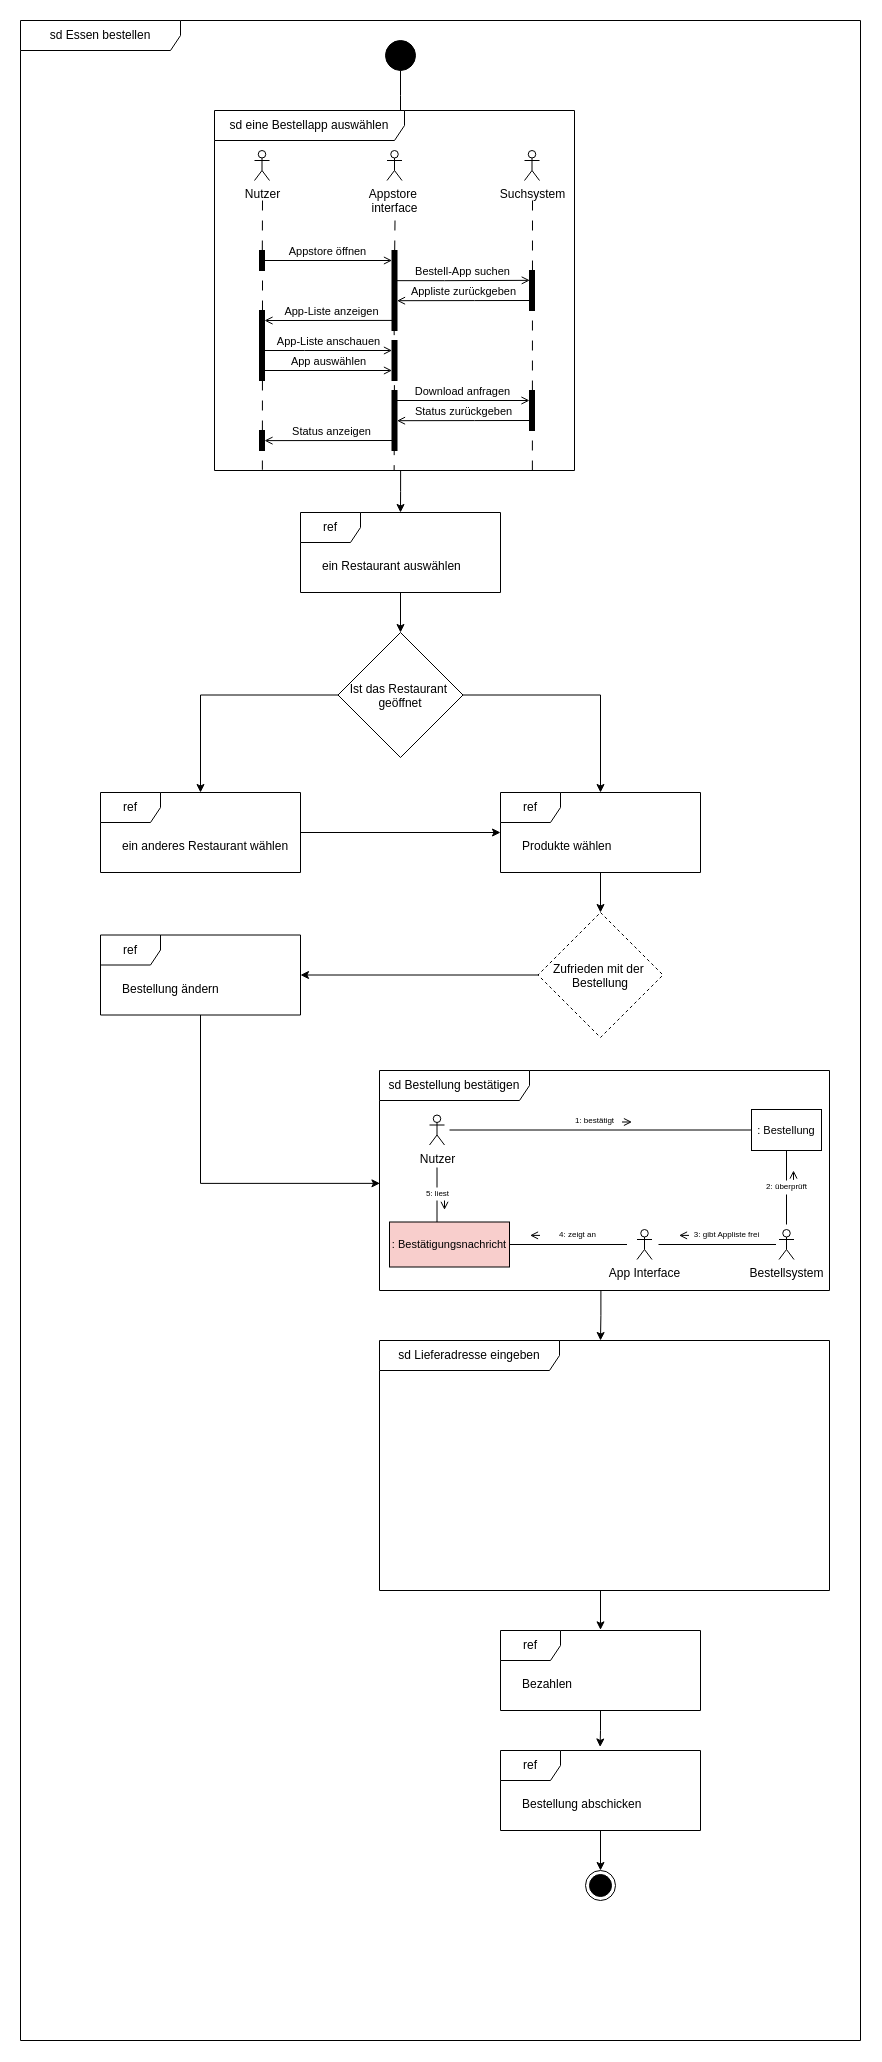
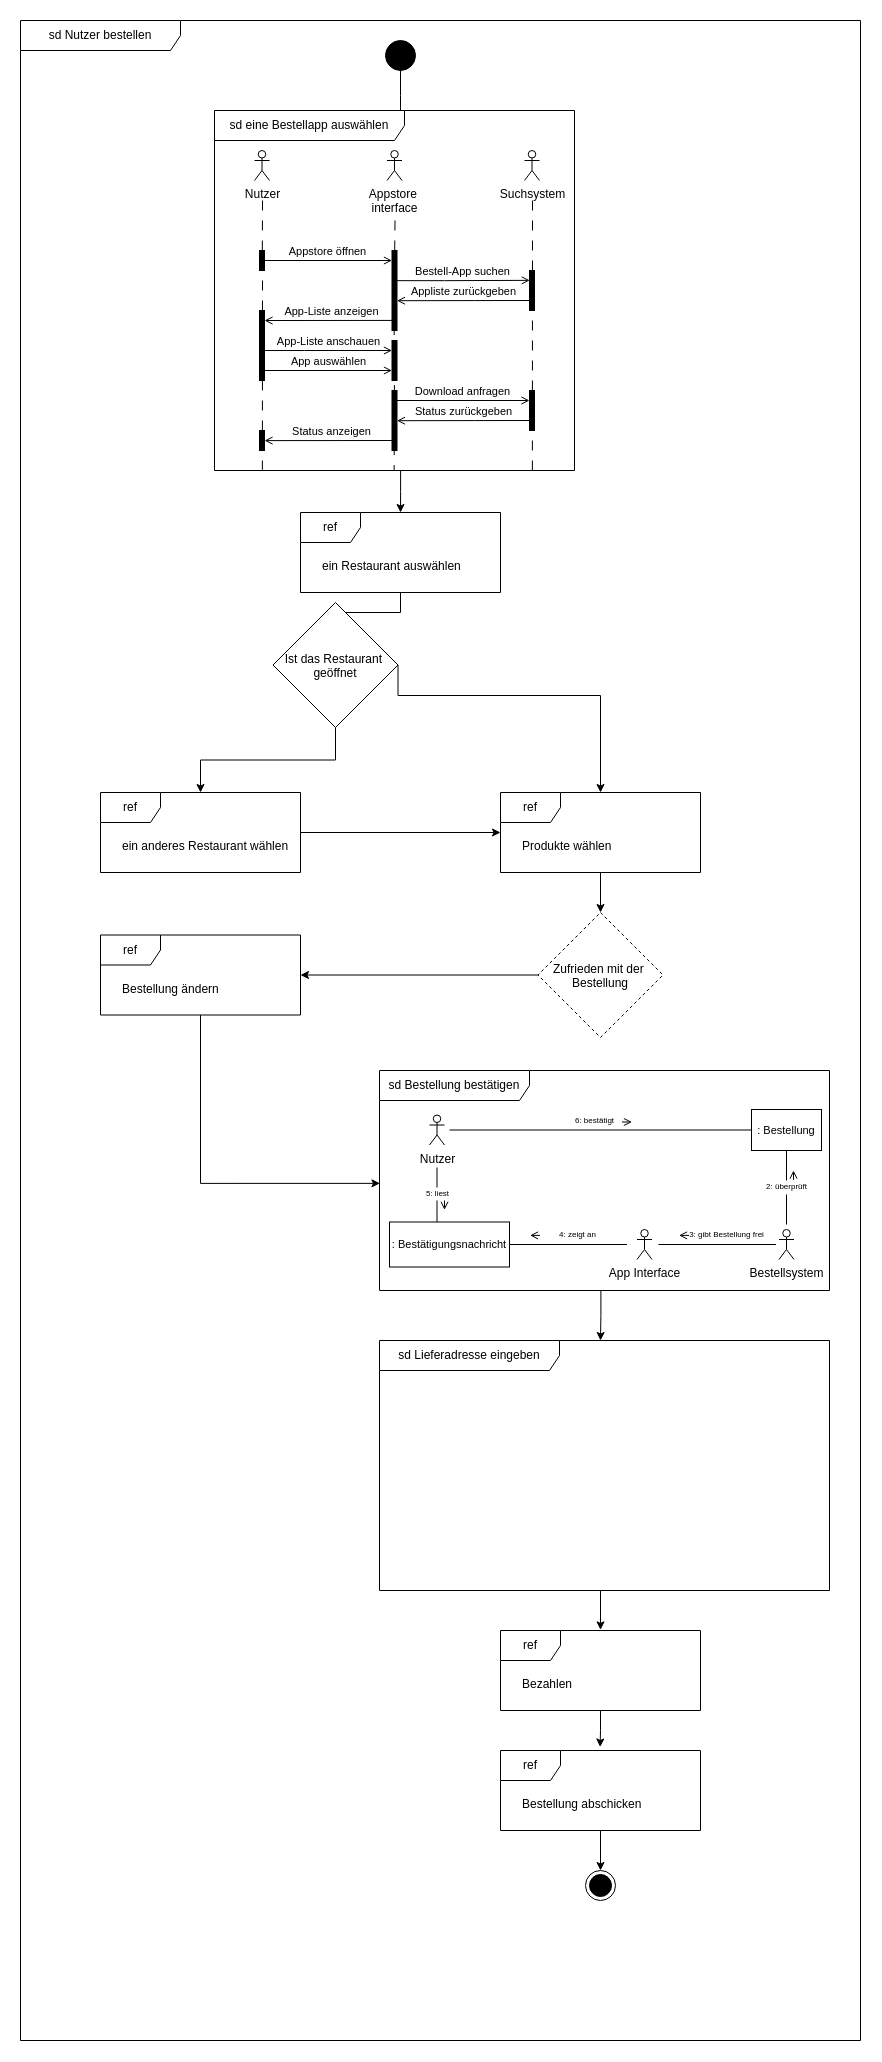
node "sd Essen bestellen": label "sd Essen bestellen" -> "sd Nutzer bestellen"
node "Ist das Restaurant geöffnet": moved (401, 695) -> (336, 665)
node "1: bestätigt": label "1: bestätigt" -> "6: bestätigt"
node "3: gibt Appliste frei": label "3: gibt Appliste frei" -> "3: gibt Bestellung frei"
node ": Bestätigungsnachricht": fillcolor #f8cecc -> #ffffff
